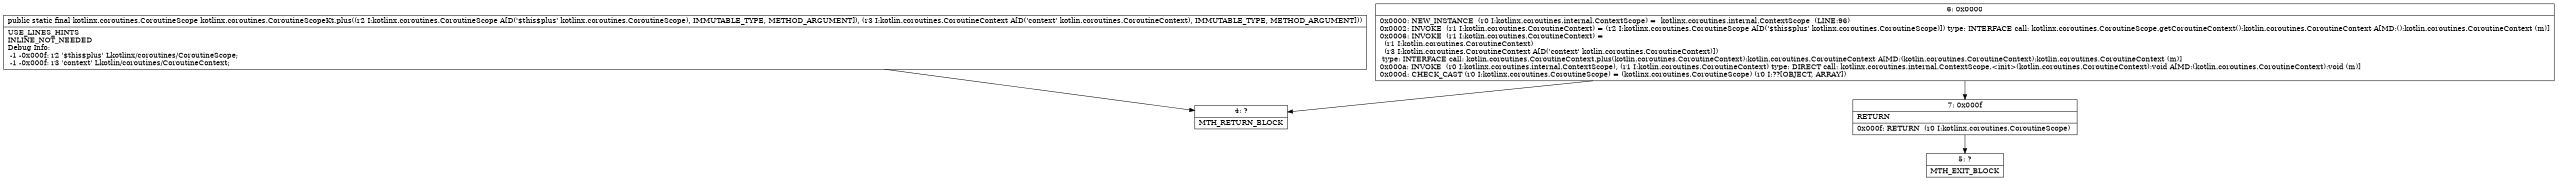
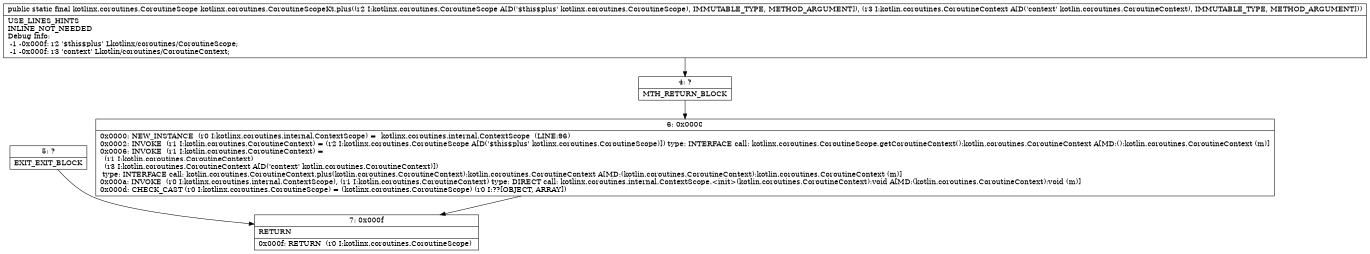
edge "6: 0x0000" -> "4: ?": reversed
edge "7: 0x000f" -> "5: ?": reversed
node "5: ?": text "MTH_EXIT_BLOCK" -> "EXIT_EXIT_BLOCK"
